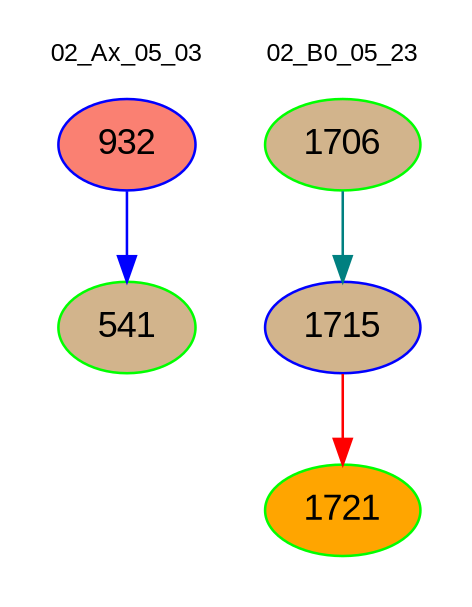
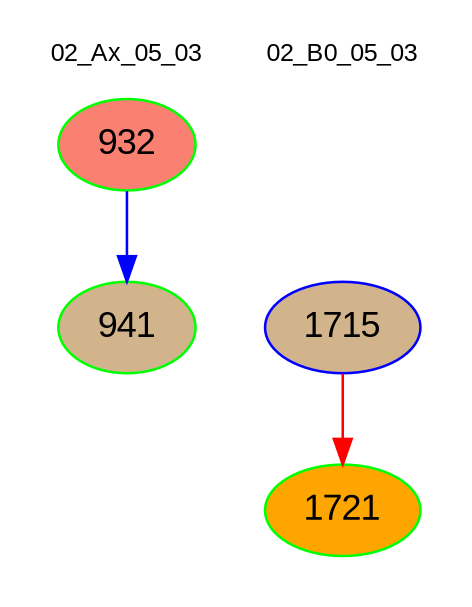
cluster "02_B0_05_23": label "02_B0_05_23" -> "02_B0_05_03"
node "932": color blue -> green
node "1706": removed
node "541": label "541" -> "941"
